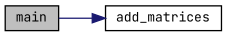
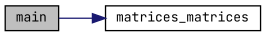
node "add_matrices": label "add_matrices" -> "matrices_matrices"
